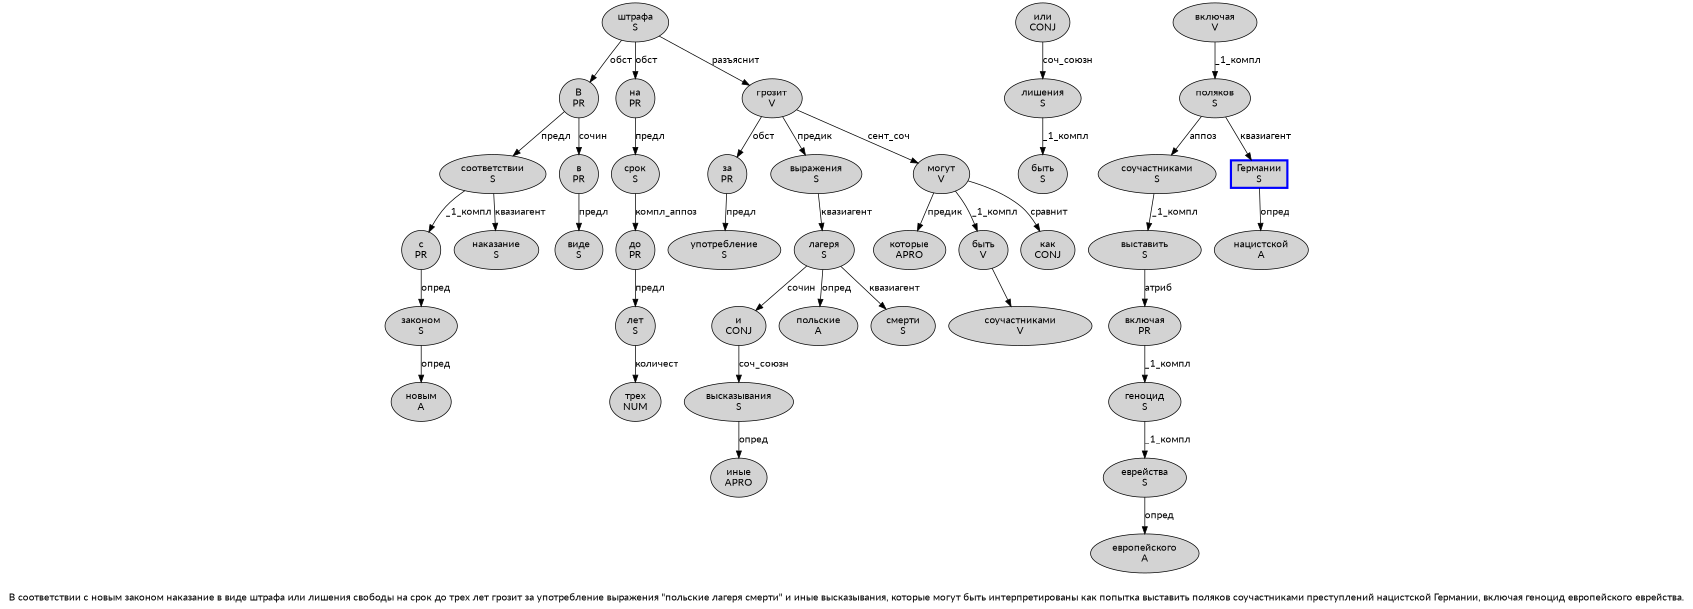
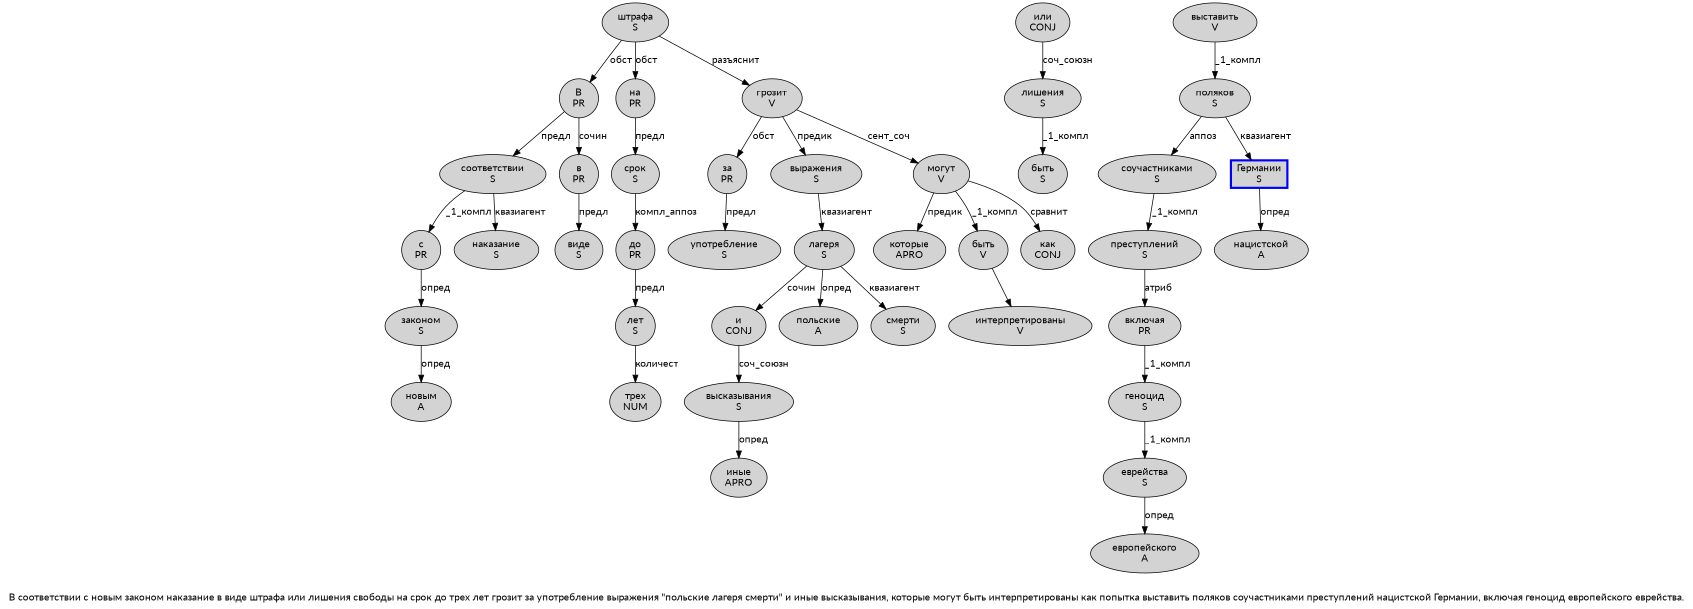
node "включая V": label "включая V" -> "выставить V"
node "выставить S": label "выставить S" -> "преступлений S"
node "соучастниками V": label "соучастниками V" -> "интерпретированы V"
